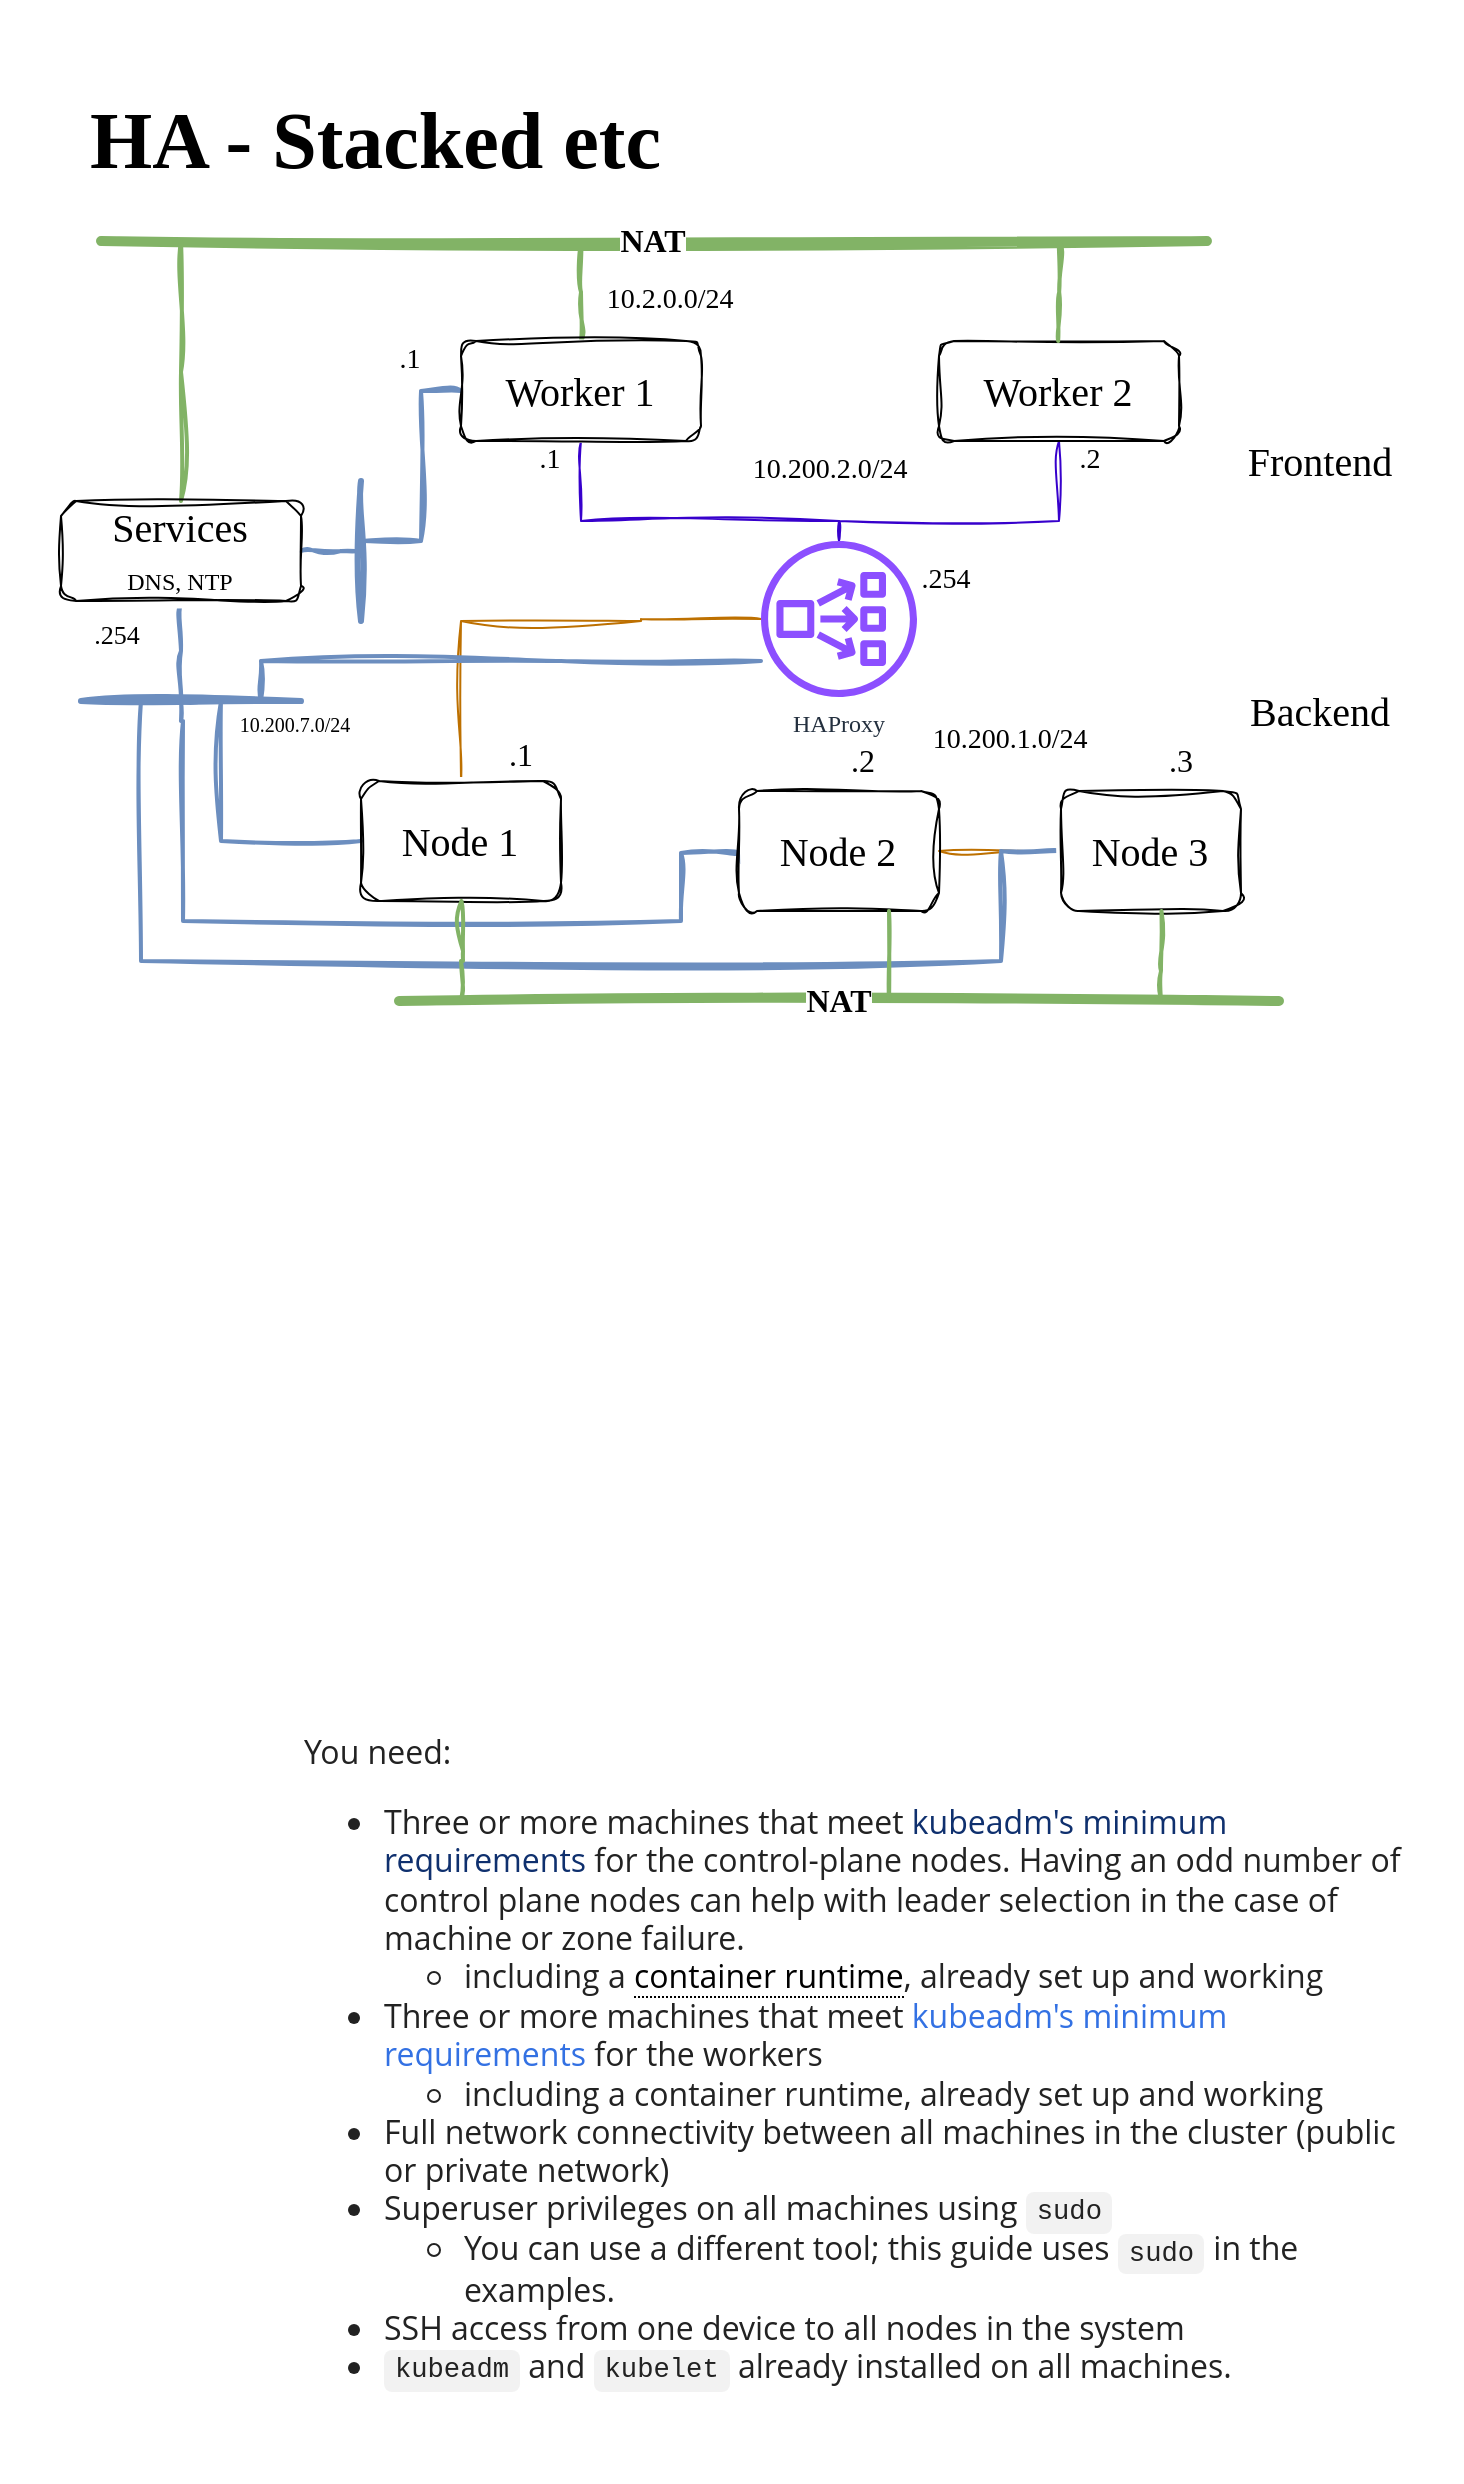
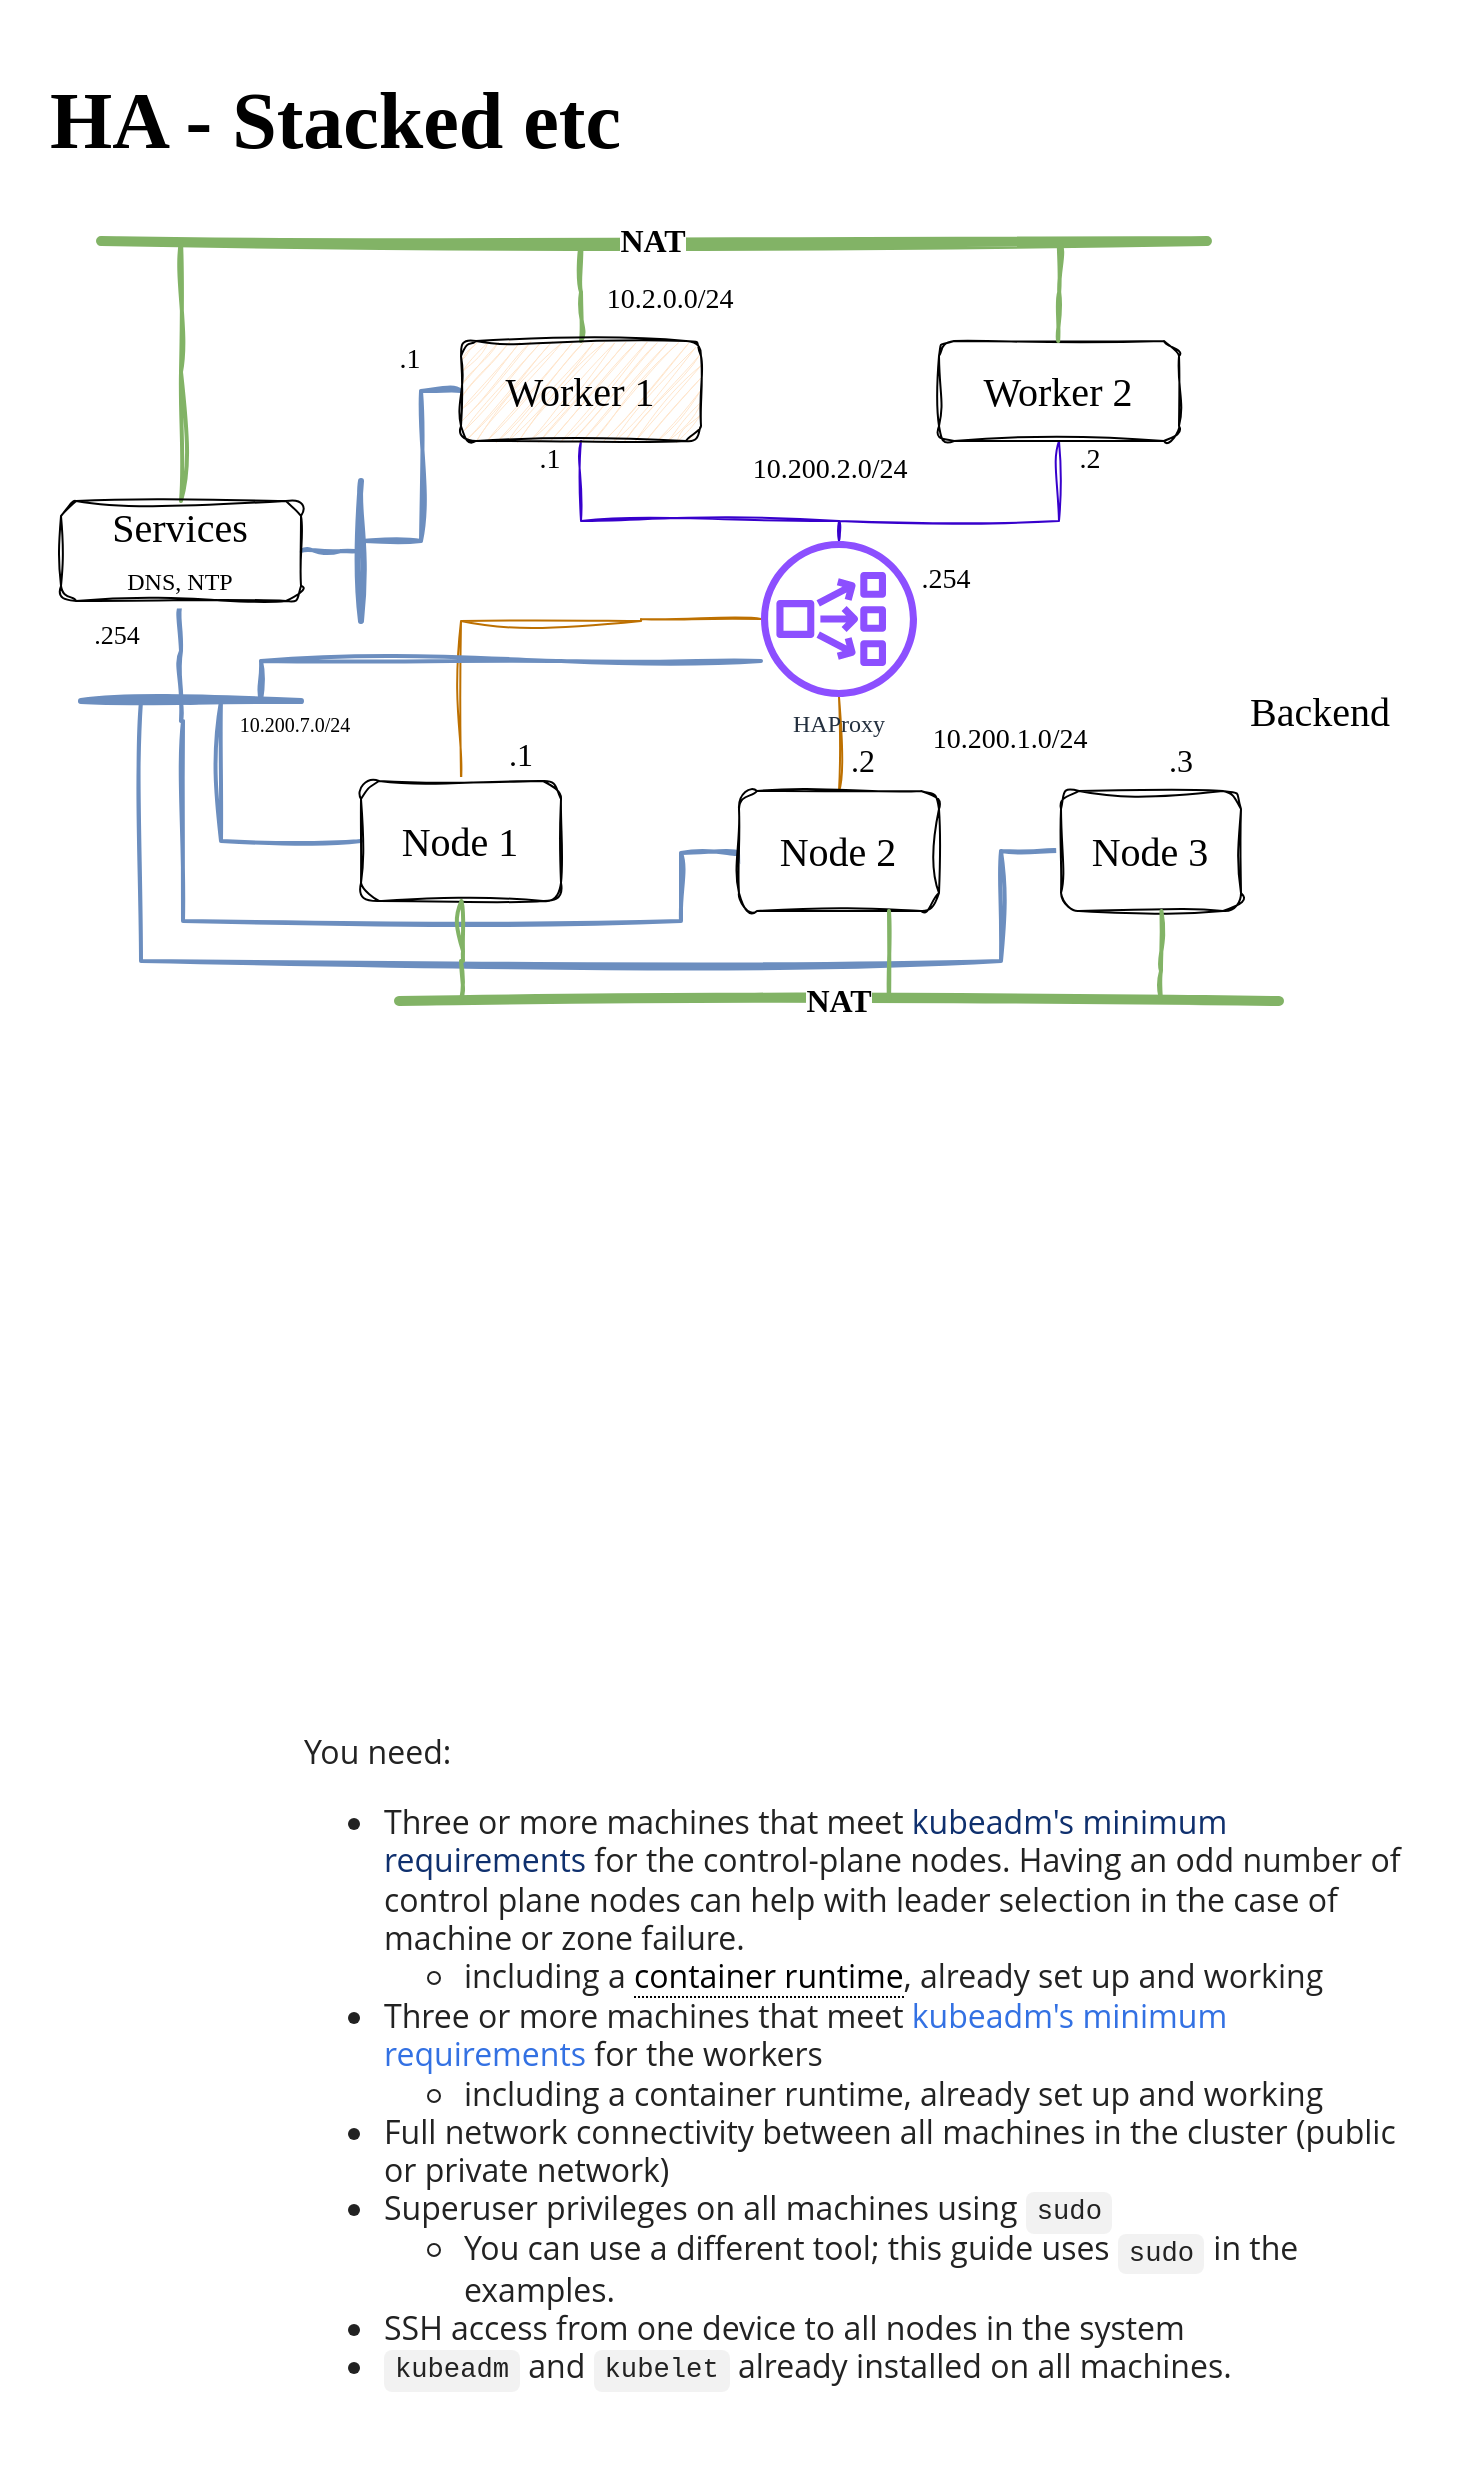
node "HA - Stacked etc": moved (451, 141) -> (411, 121)
node "Worker 1": fillcolor #ffffff -> #ffe6cc
node "Frontend": removed
edge "Node 2" -- "Node 3": now "Node 2" -- "HAProxy"
